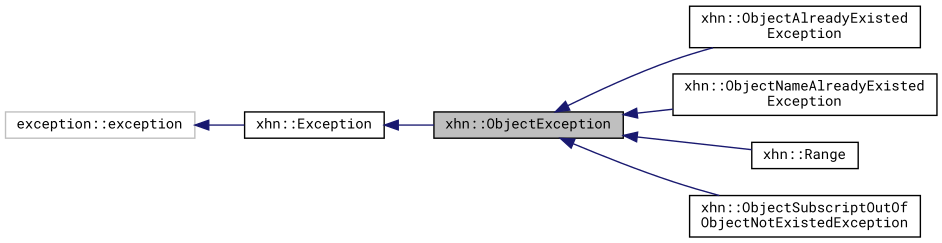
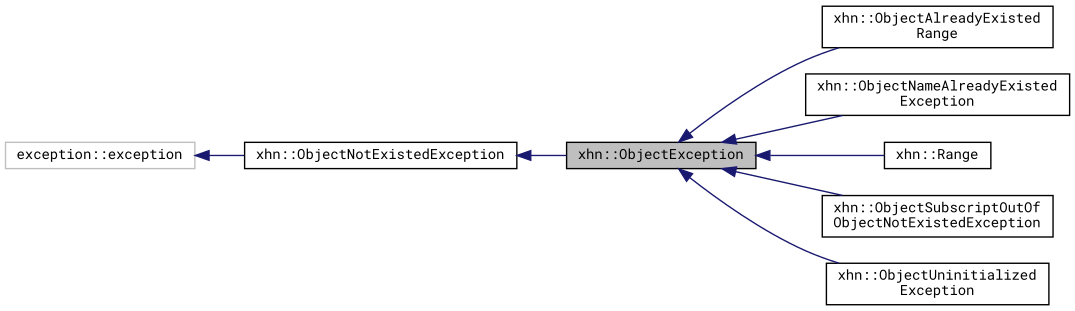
node "xhn::ObjectAlreadyExisted Exception": label "xhn::ObjectAlreadyExisted Exception" -> "xhn::ObjectAlreadyExisted Range"
node "xhn::Exception": label "xhn::Exception" -> "xhn::ObjectNotExistedException"
node "xhn::ObjectUninitialized Exception": added
